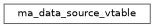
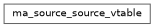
node "ma_data_source_vtable": label "ma_data_source_vtable" -> "ma_source_source_vtable"
